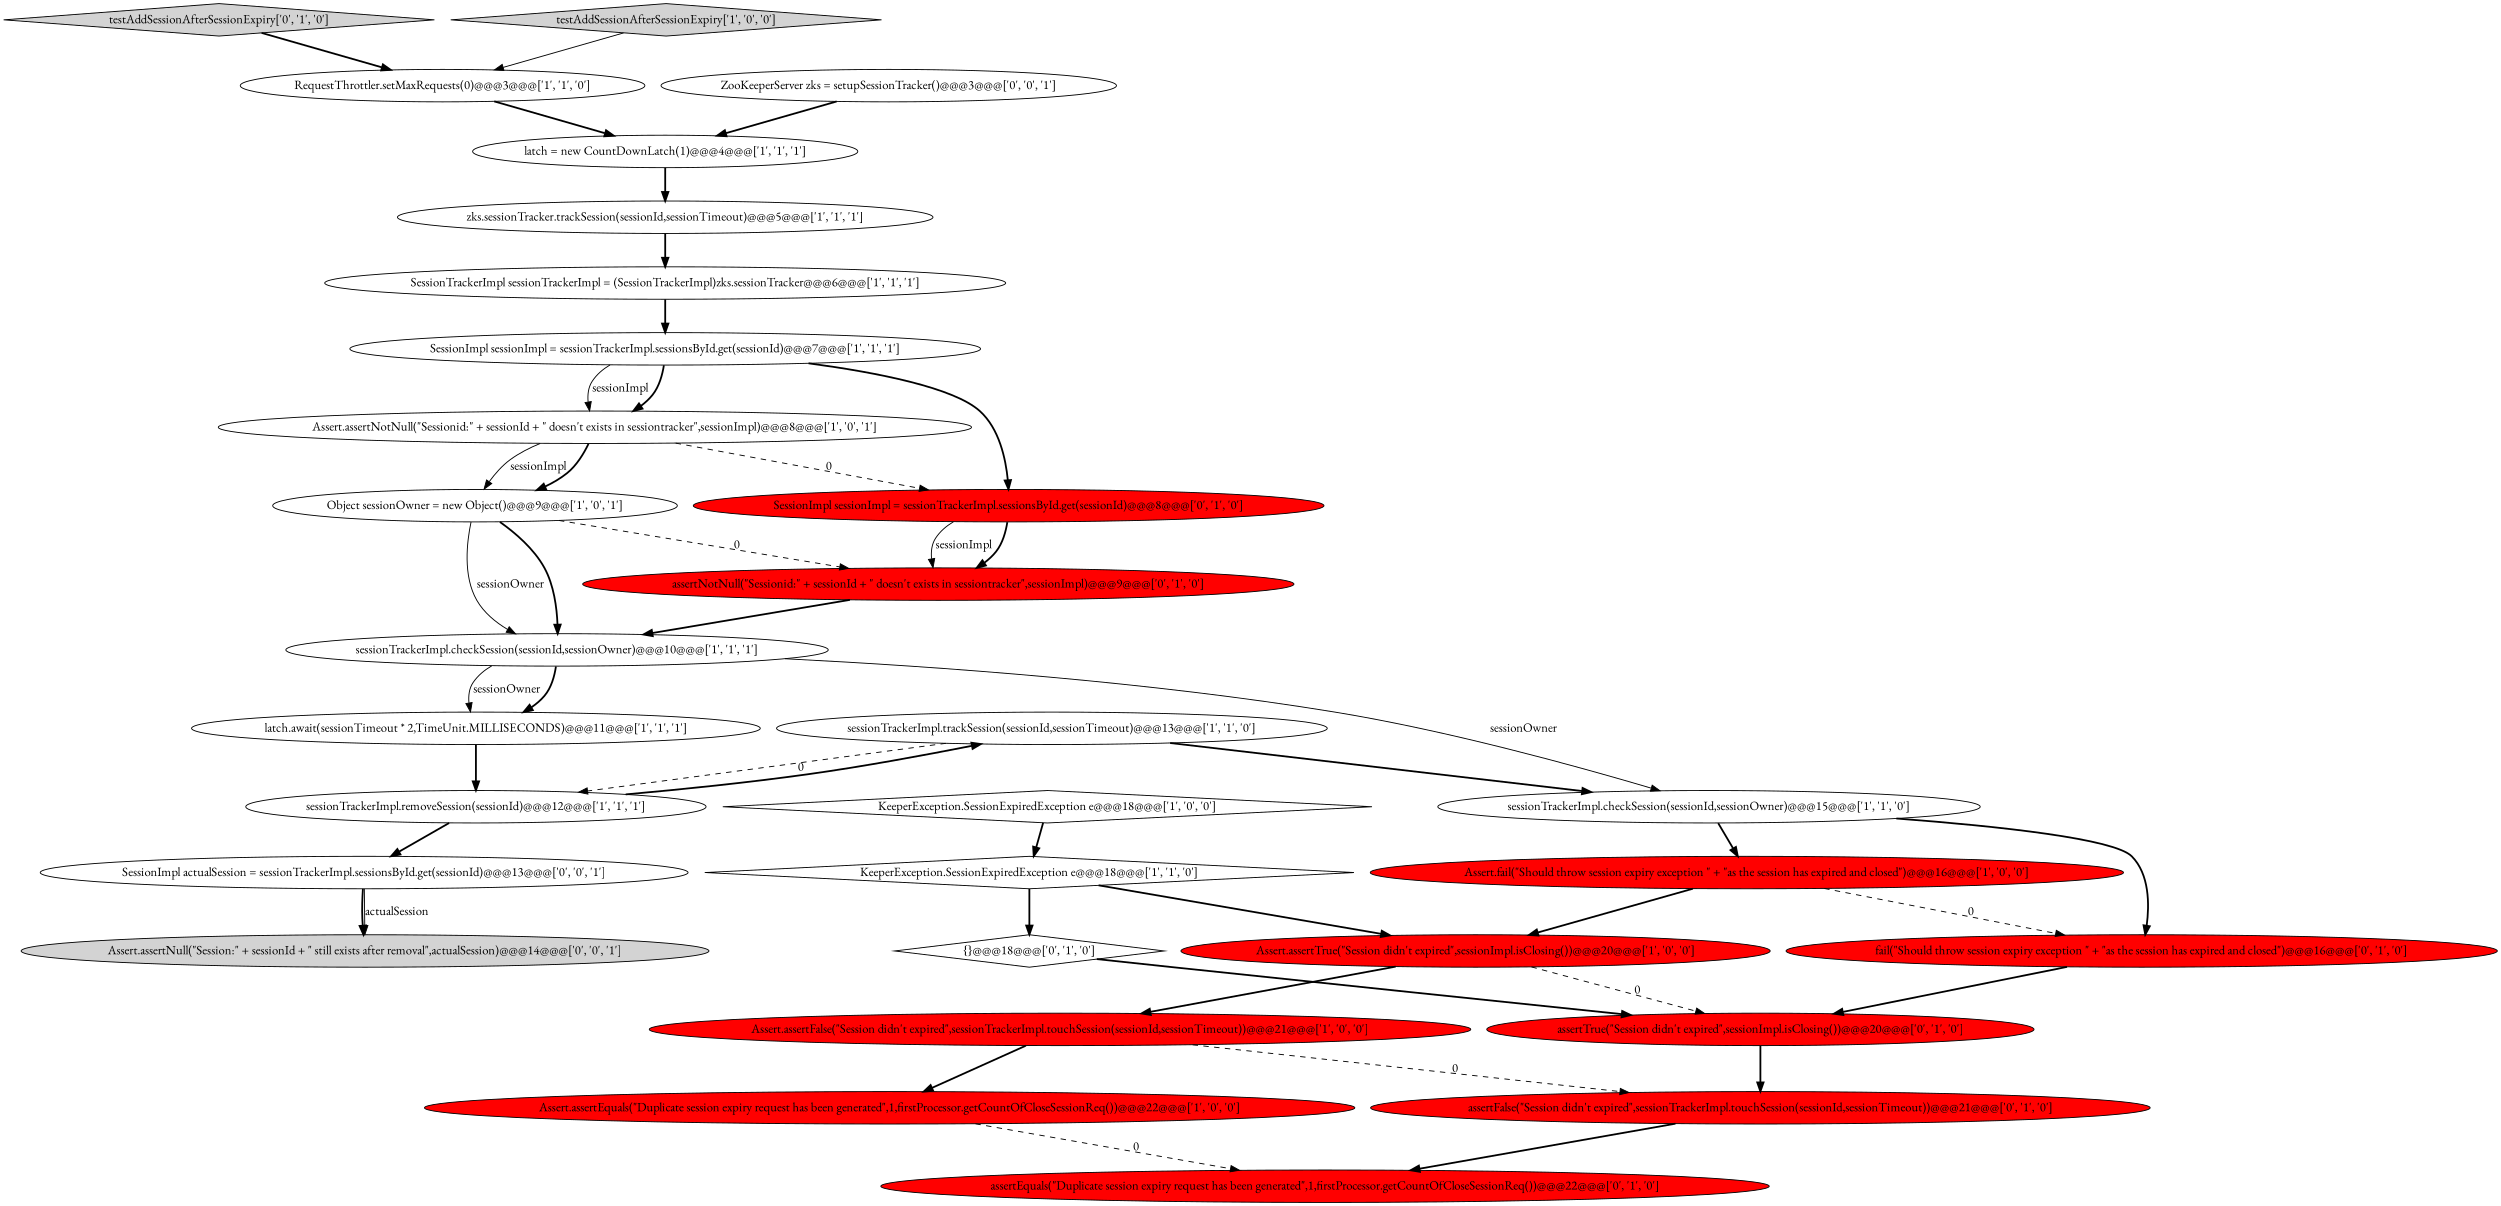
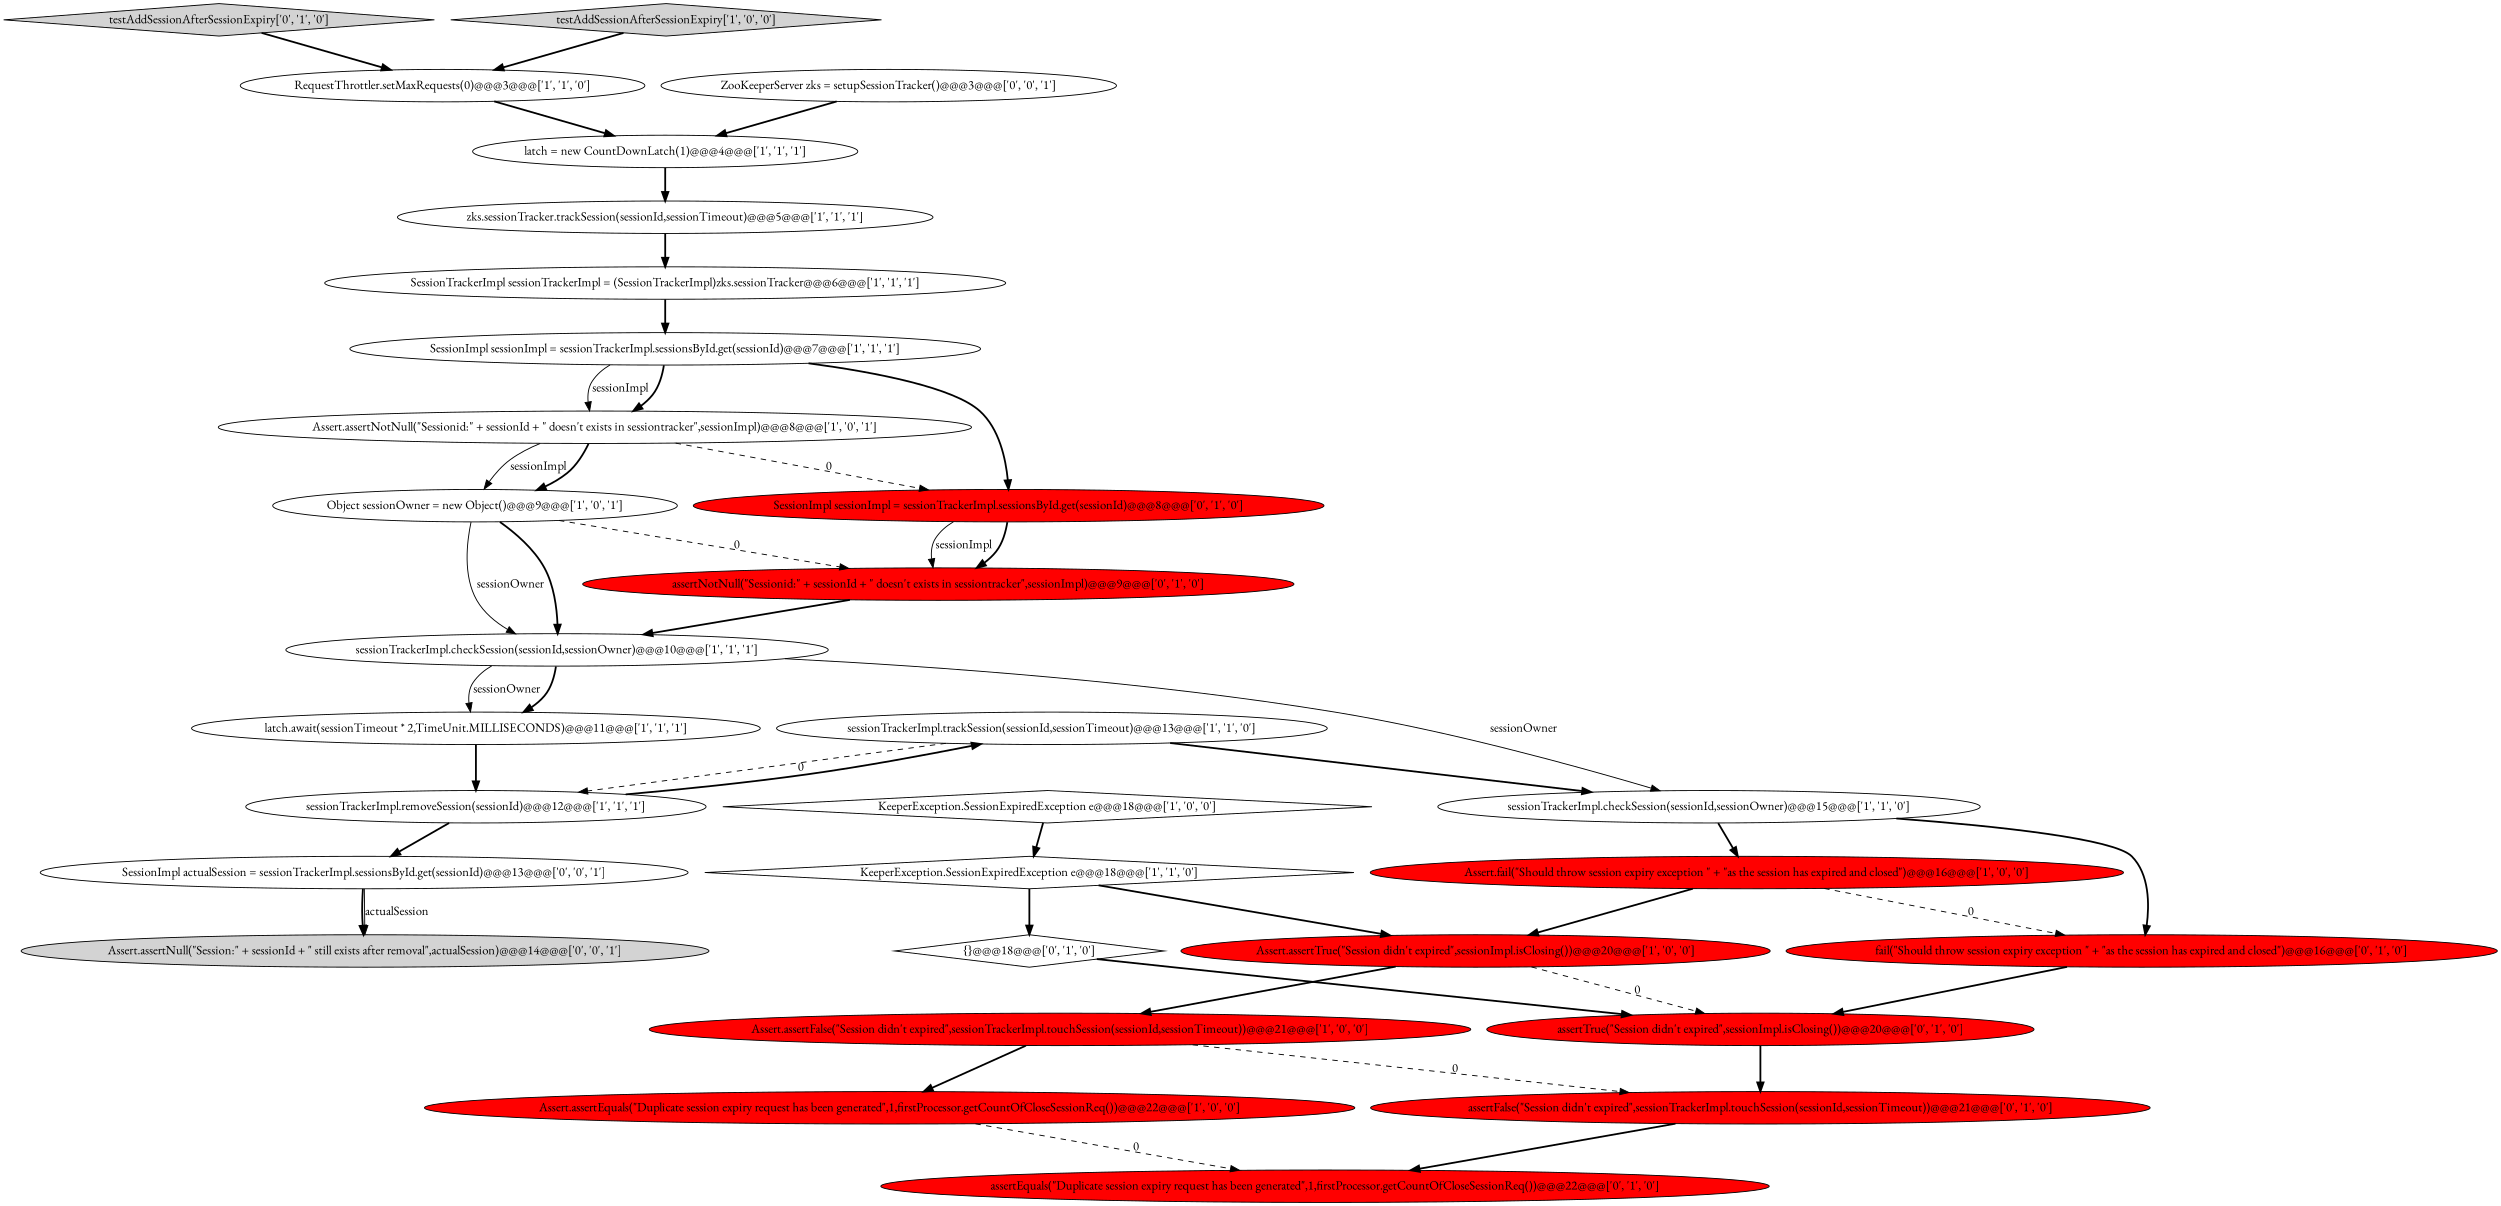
edge "testAddSessionAfterSessionExpiry['1', '0', '0']" -> "RequestThrottler.setMaxRequests(0)@@@3@@@['1', '1', '0']": style solid -> bold
